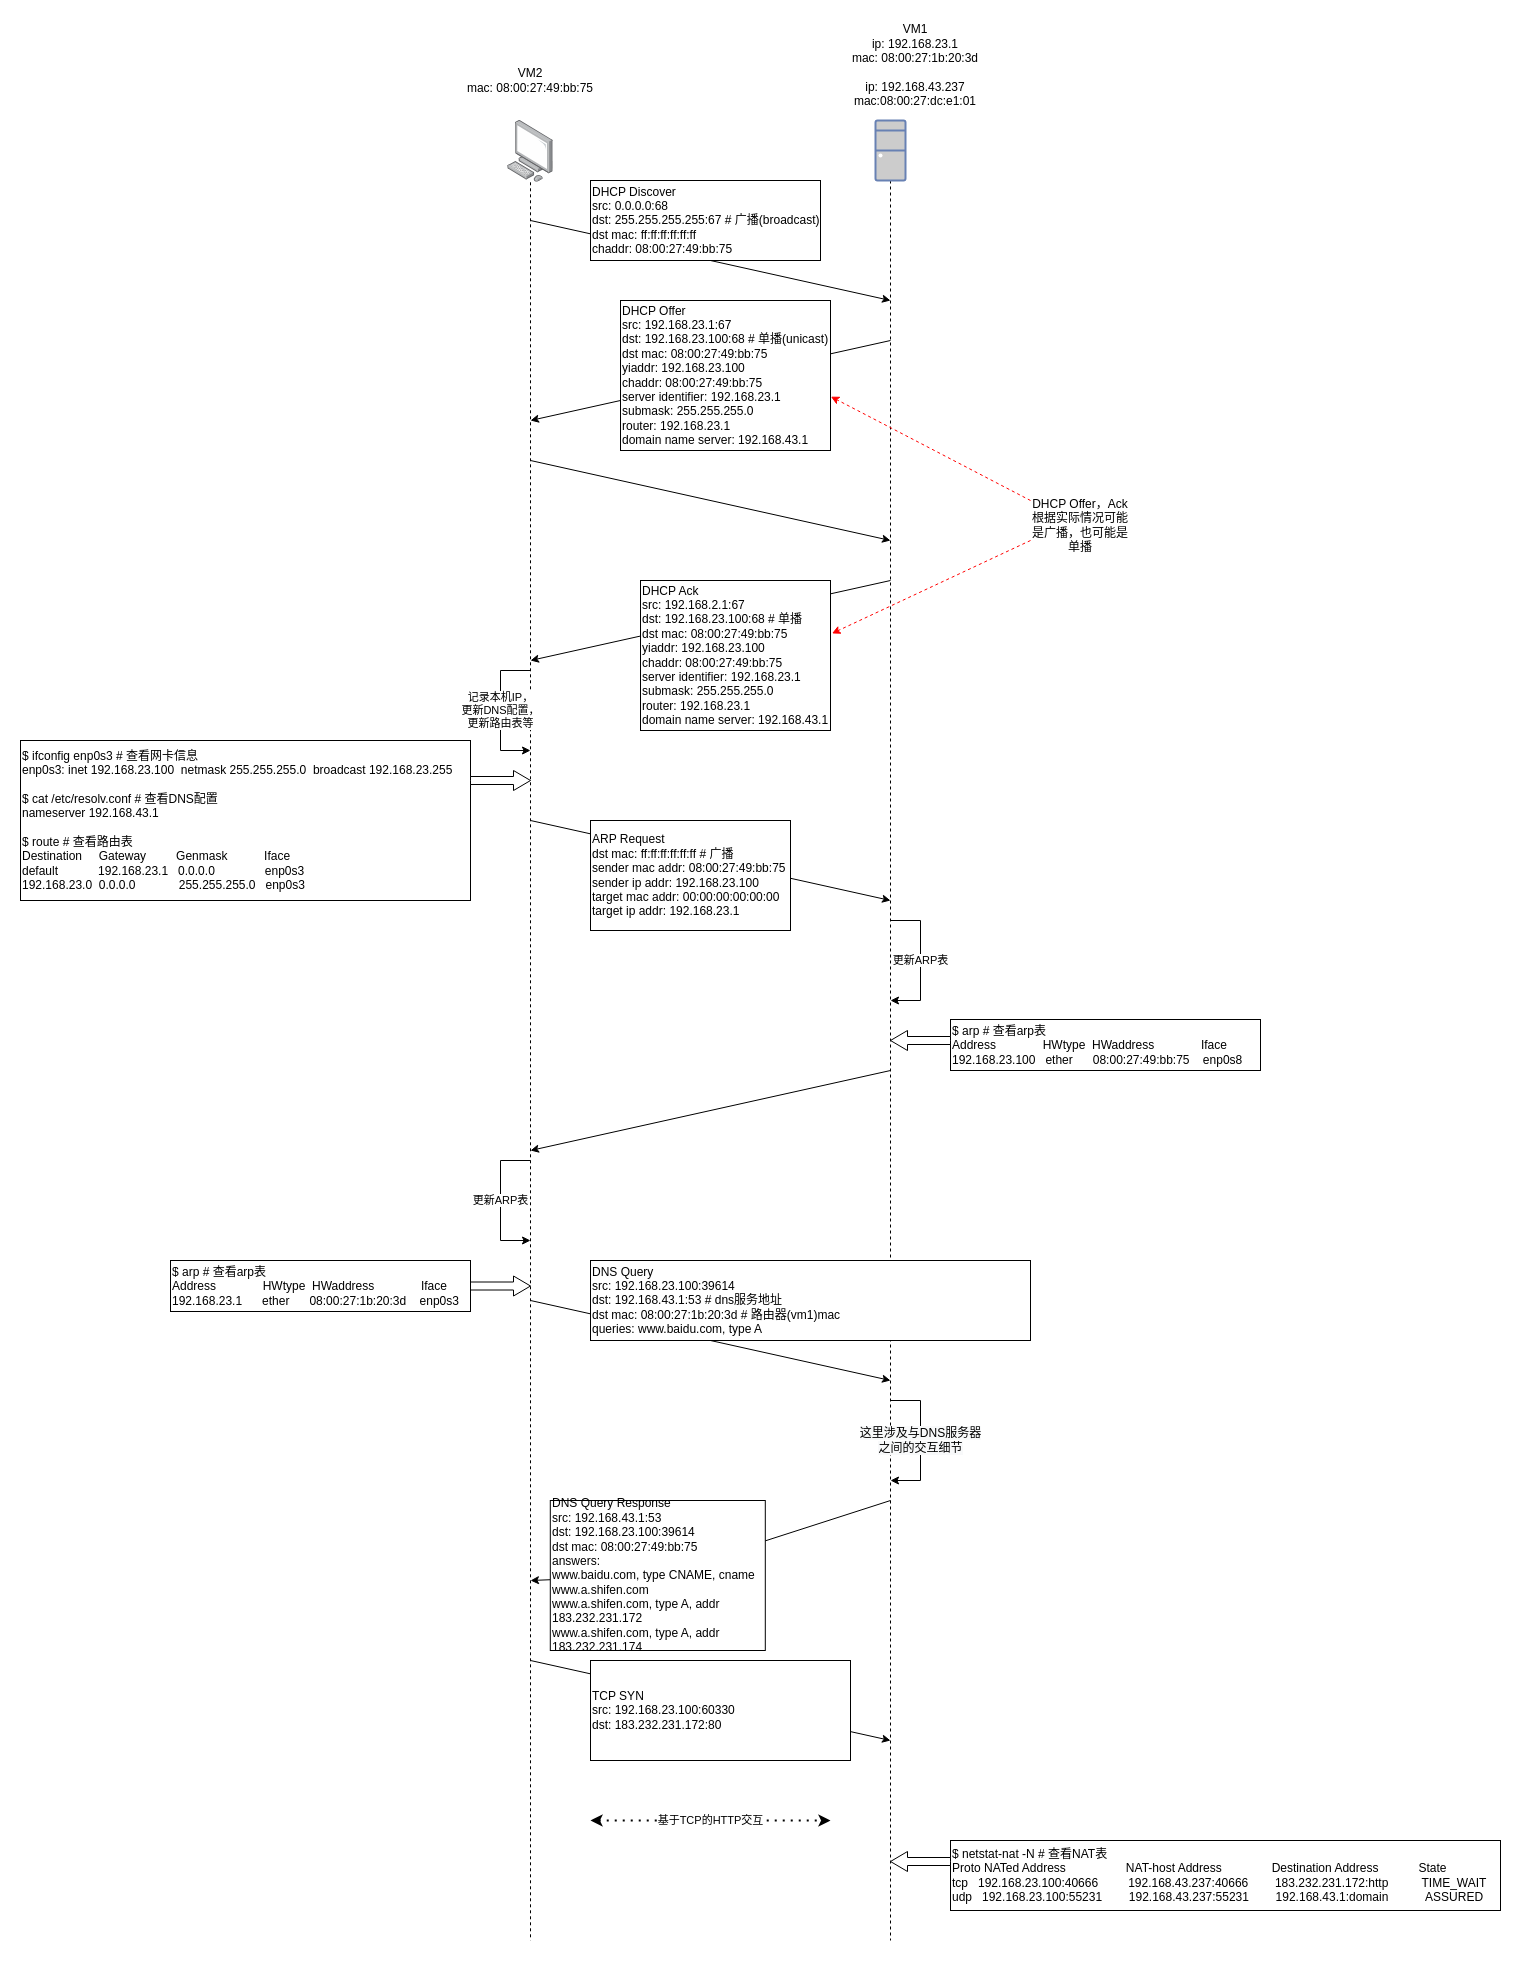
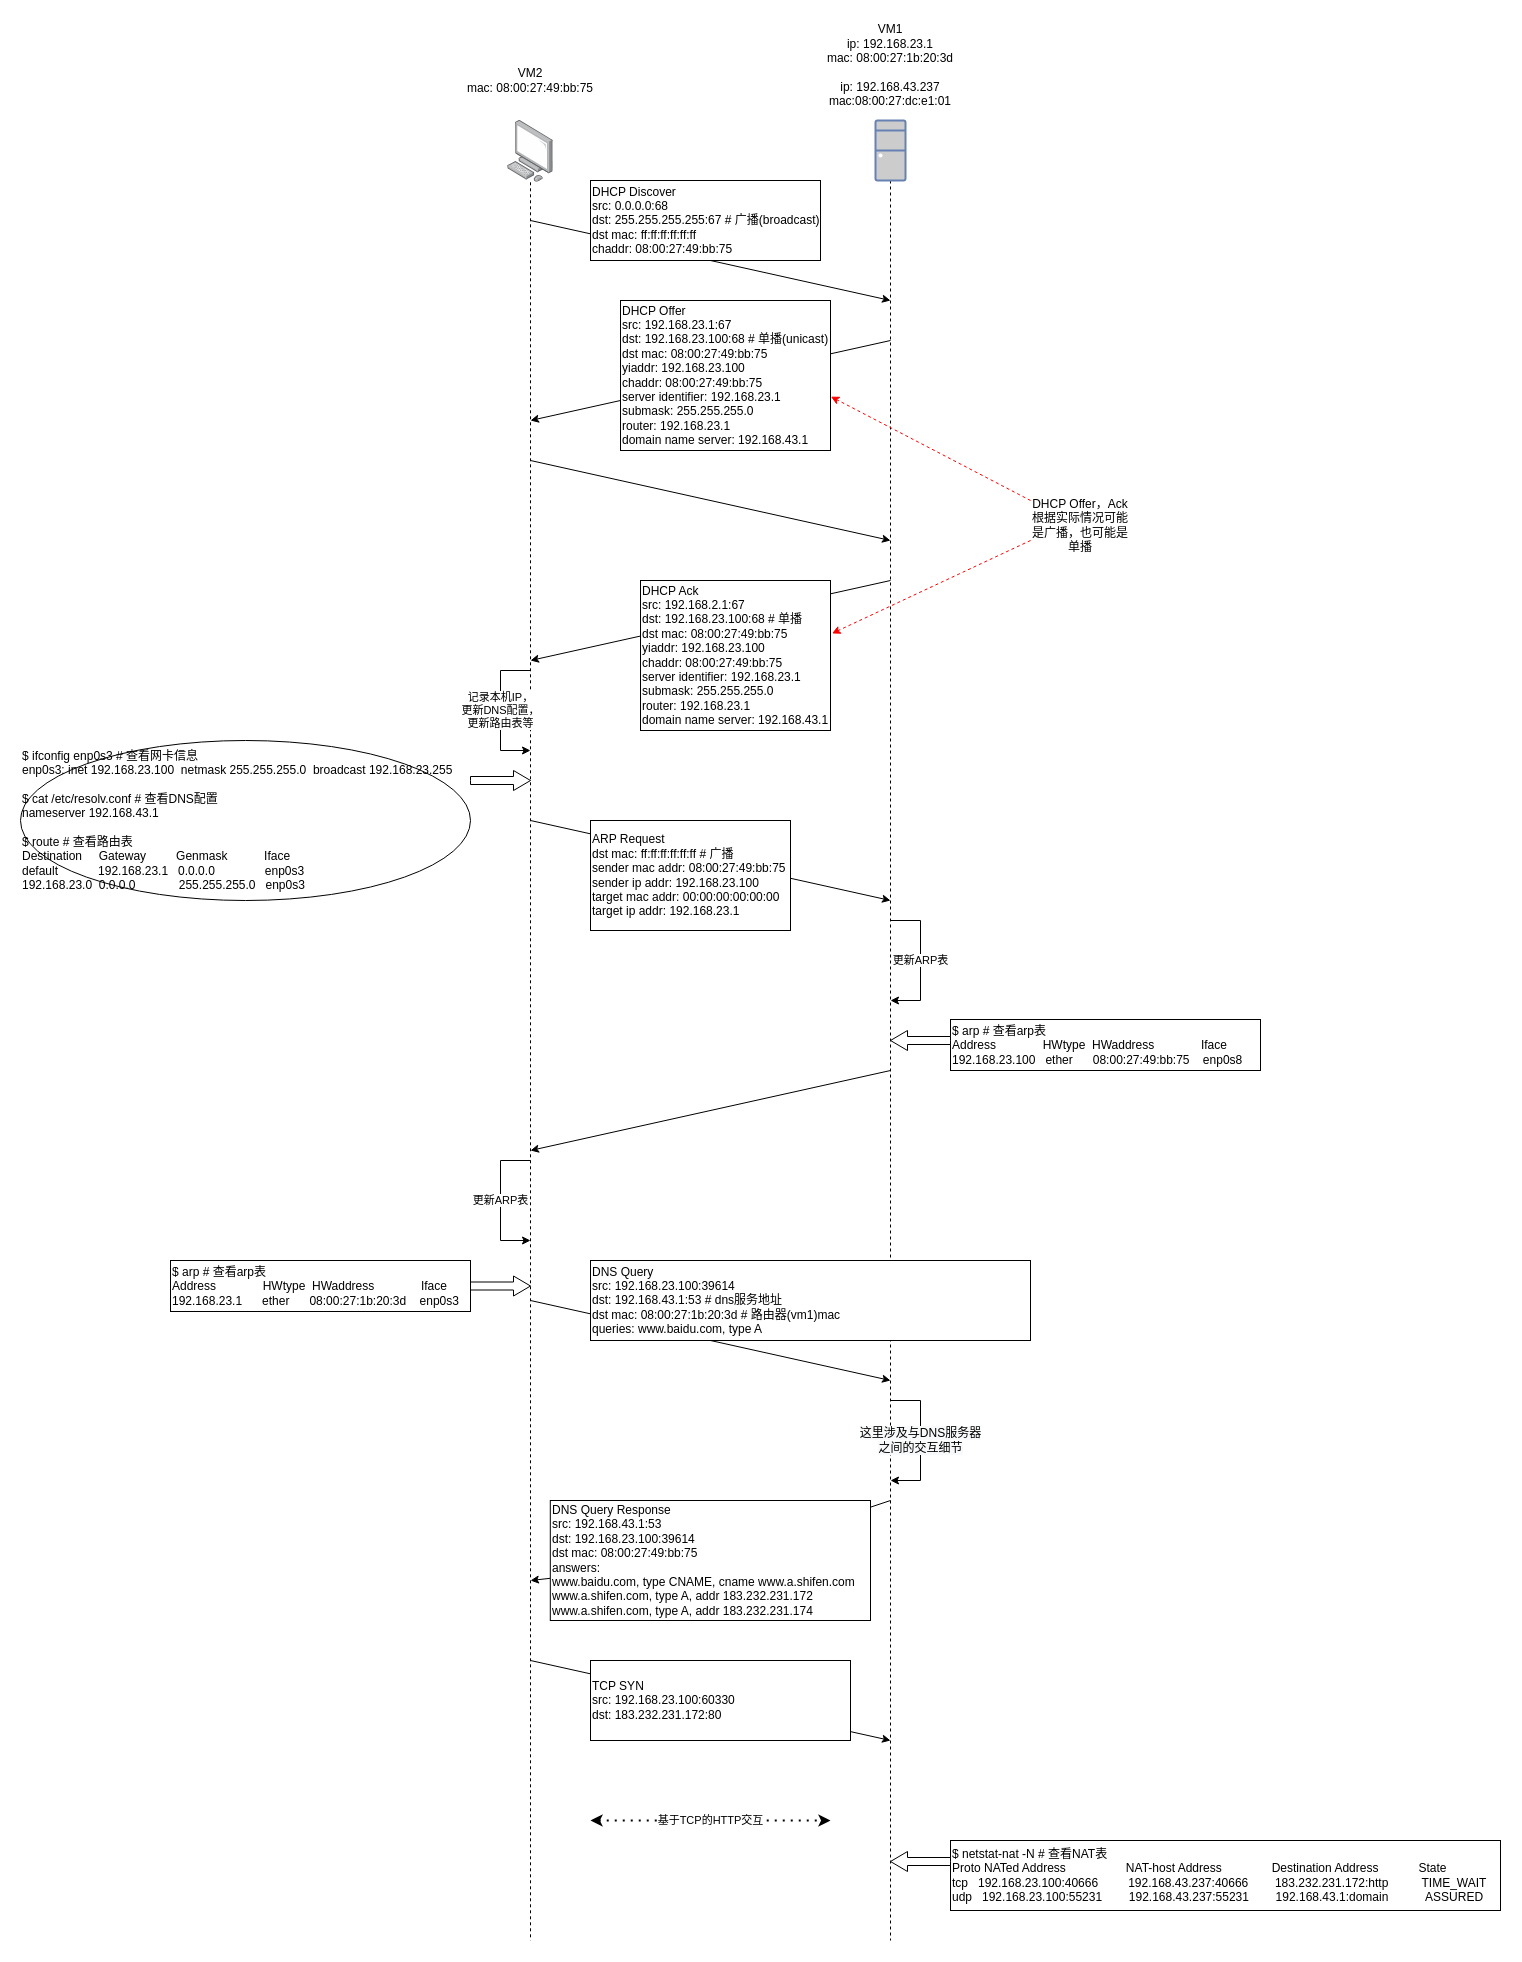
node "VM1 ip: 192.168.23.1 mac: 08:00:27:1b:20:3d ip: 192.168.43.237 mac:08:00:27:dc:e1:01": moved (916, 66) -> (891, 66)
node "$ ifconfig enp0s3 # 查看网卡信息 enp0s3: inet 192.168.23.100 netmask 255.255.255.0 broadcast 192.168.23.255 $ cat /etc/resolv.conf # 查看DNS配置 nameserver 192.168.43.1 $ route # 查看路由表 Destination Gateway Genmask Iface default 192.168.23.1 0.0.0.0 enp0s3 192.168.23.0 0.0.0.0 255.255.255.0 enp0s3": shape rectangle -> ellipse
node "DNS Query Response src: 192.168.43.1:53 dst: 192.168.23.100:39614 dst mac: 08:00:27:49:bb:75 answers: www.baidu.com, type CNAME, cname www.a.shifen.com www.a.shifen.com, type A, addr 183.232.231.172 www.a.shifen.com, type A, addr 183.232.231.174": size 215x150 -> 320x120
node "TCP SYN src: 192.168.23.100:60330 dst: 183.232.231.172:80": size 260x100 -> 260x80
